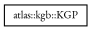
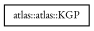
node "atlas::kgb::KGP": label "atlas::kgb::KGP" -> "atlas::atlas::KGP"
